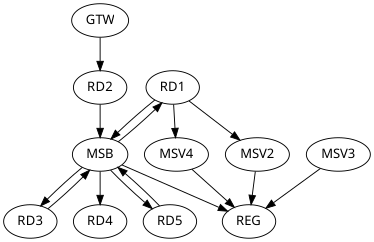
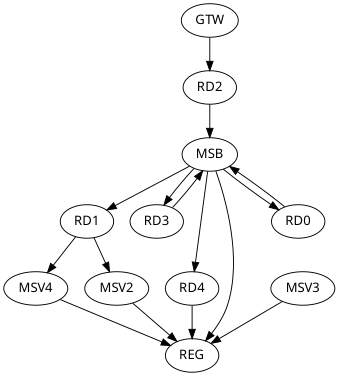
edge "RD1" -> "MSB": removed
node "RD5": label "RD5" -> "RD0"
edge "RD4" -> "REG": added
